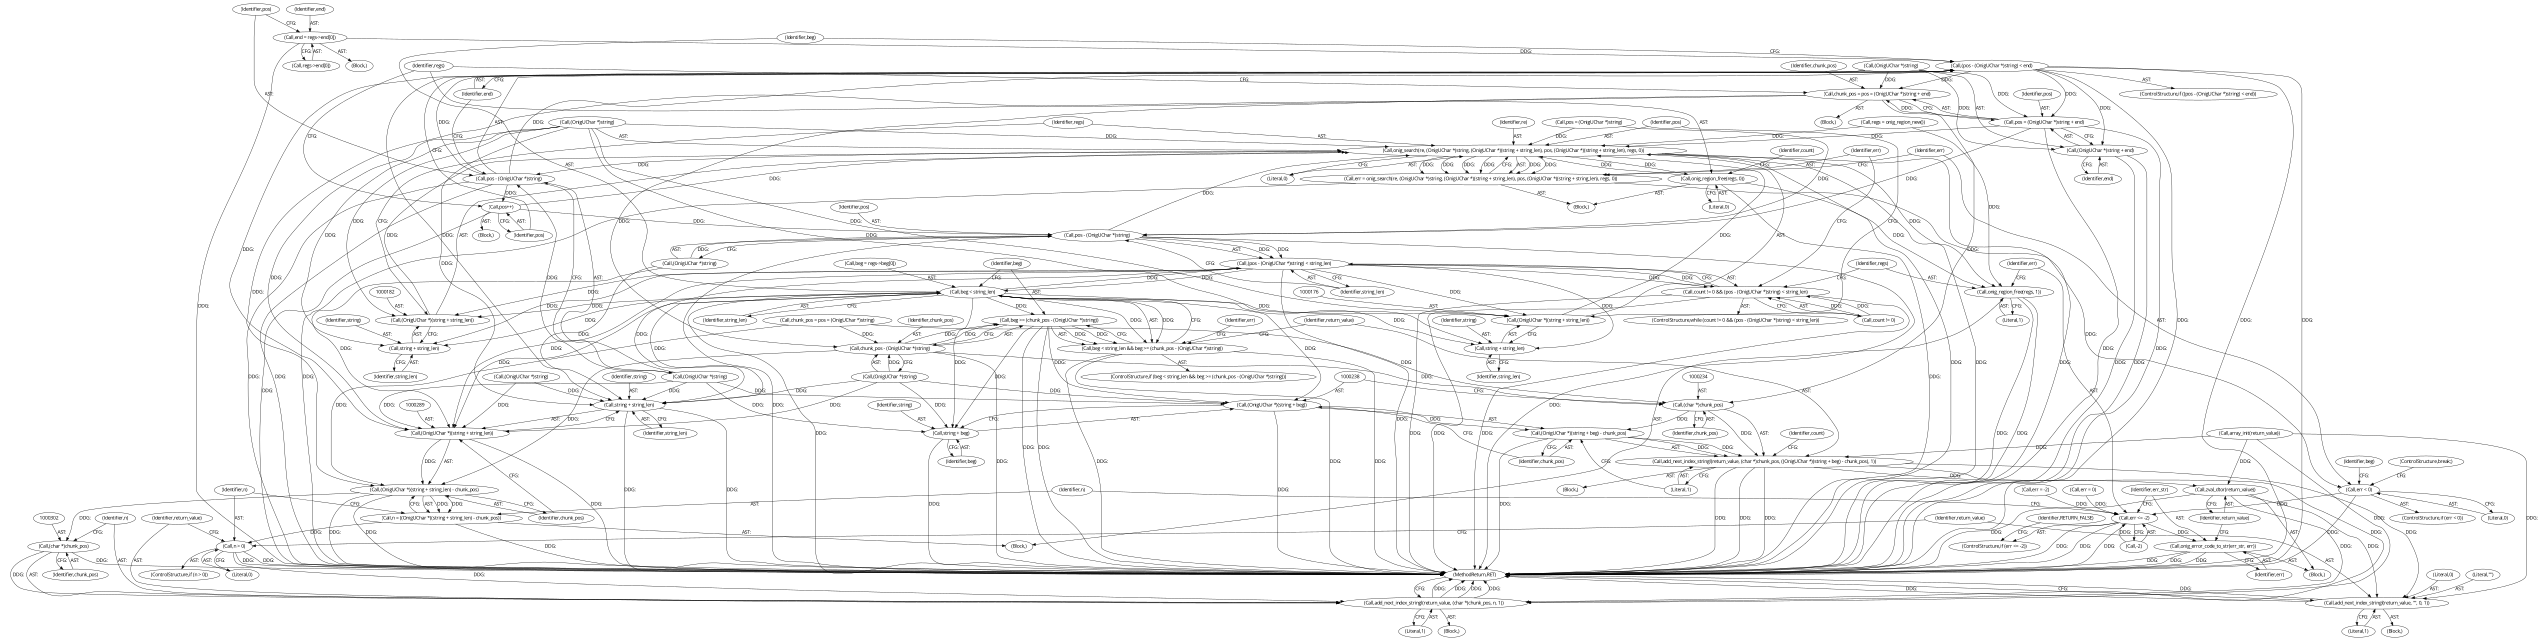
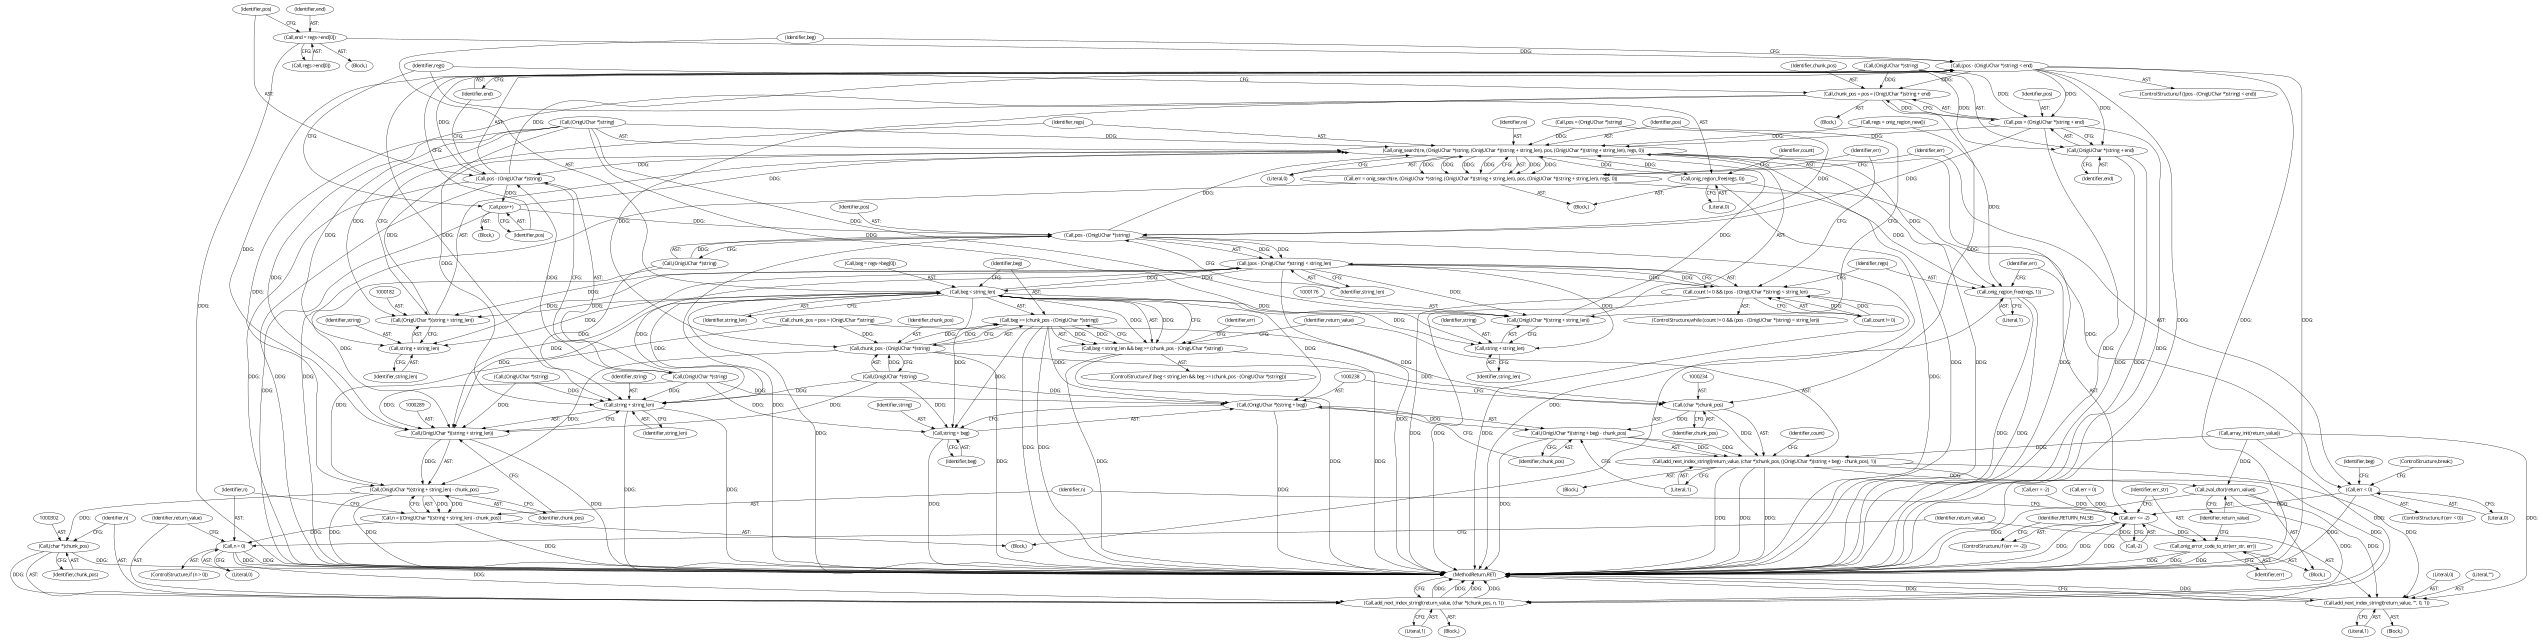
edge "(Call,beg < string_len)" -> "(Call,beg >= (chunk_pos - (OnigUChar *)string))": label "DDG: " -> "AST: "
